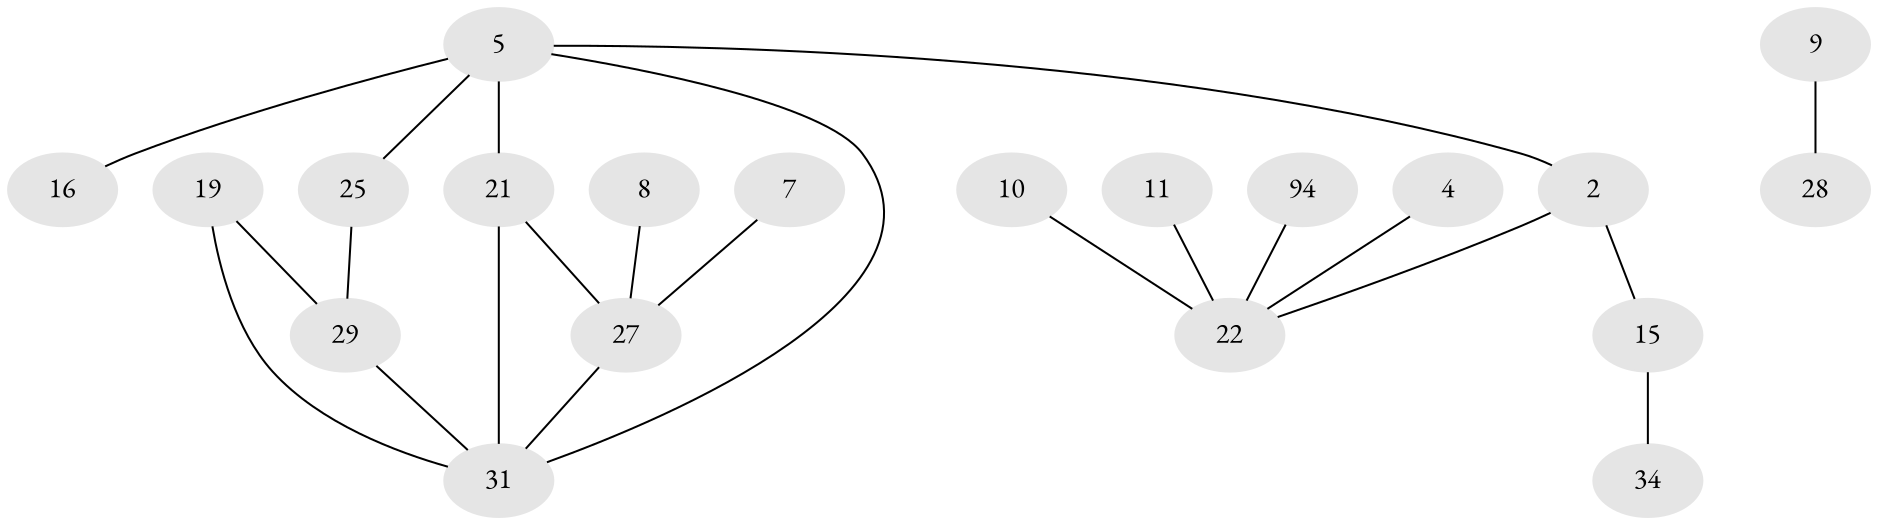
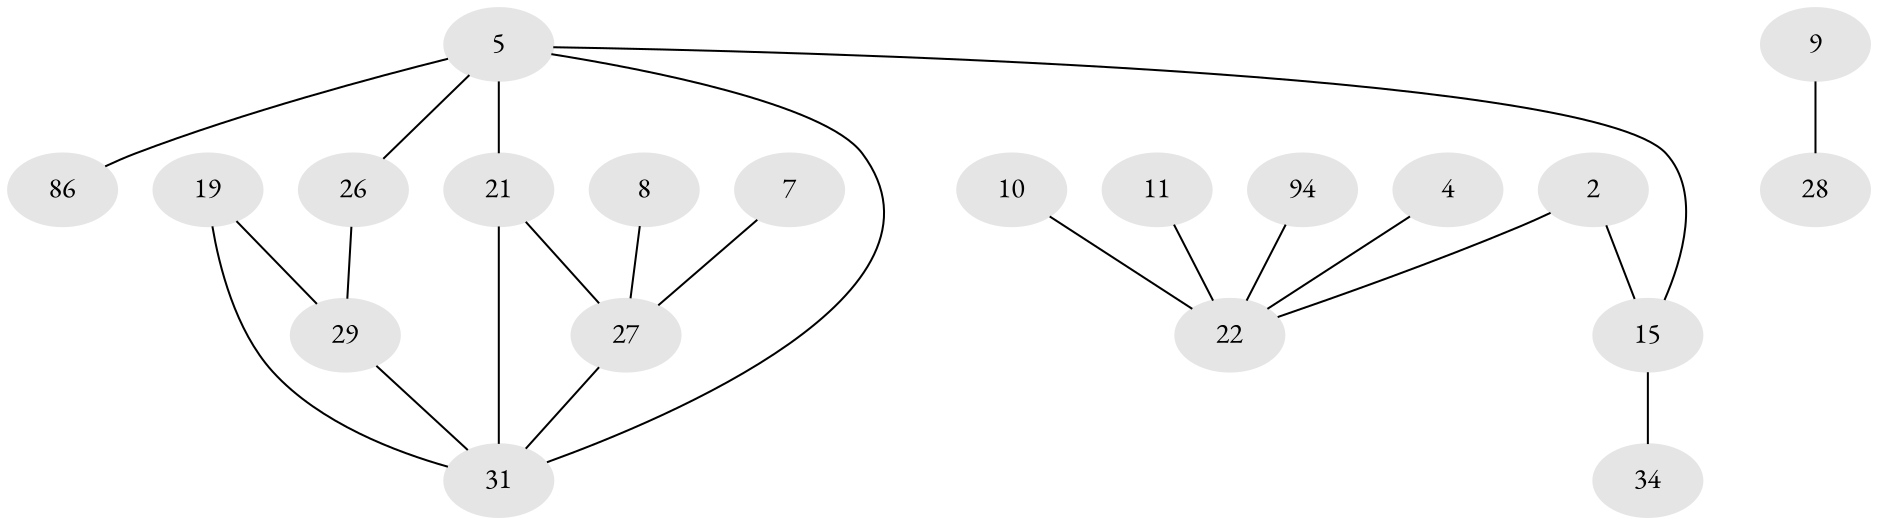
edge "5" -- "2": now "5" -- "15"
node "16": label "16" -> "86"
node "25": label "25" -> "26"
